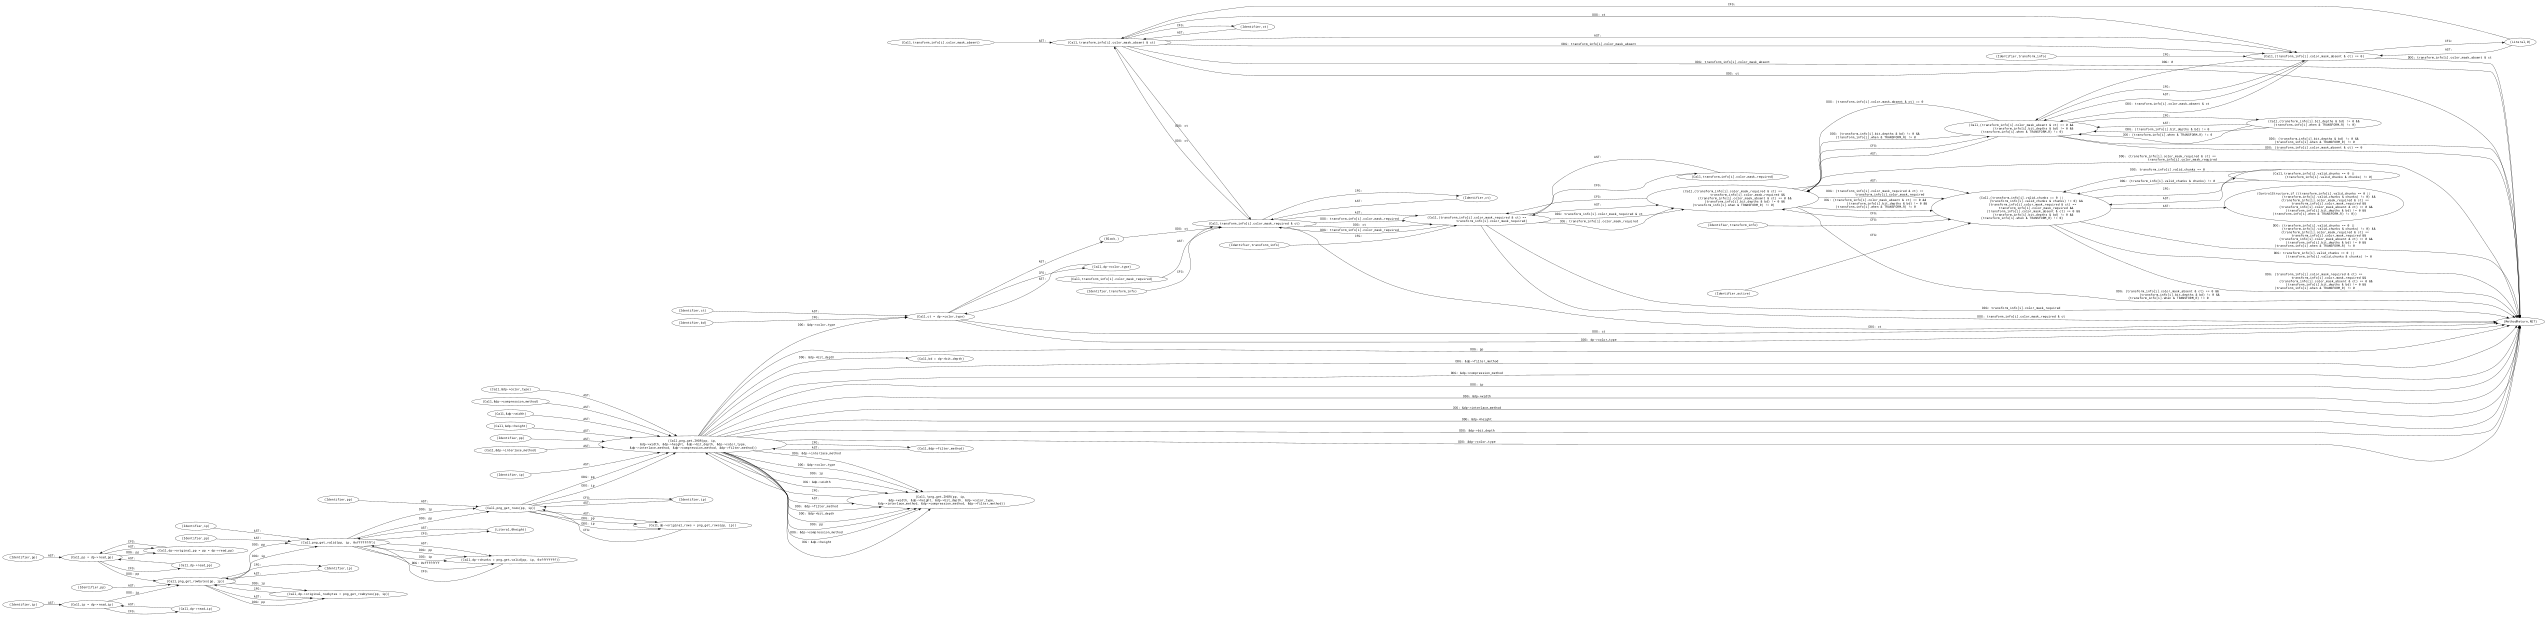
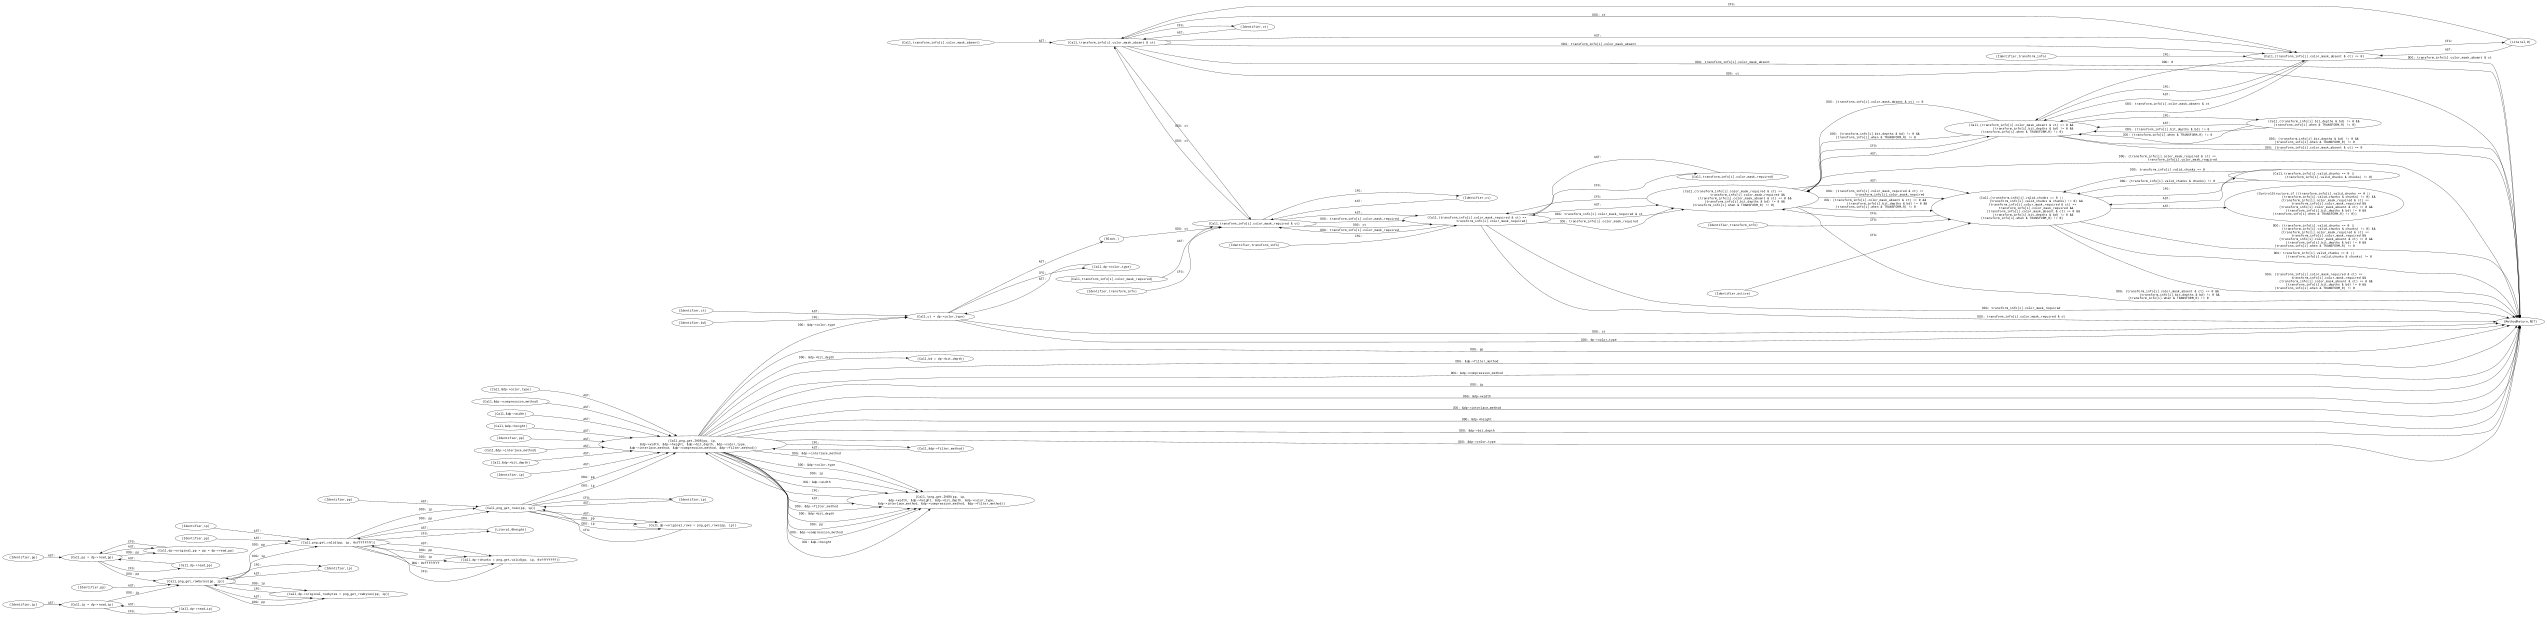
edge "(Call,transform_info[i].color_mask_required & ct)" -> "(MethodReturn,RET)": removed, label "DDG: ct"
node "(Call,&dp->bit_depth)": added
